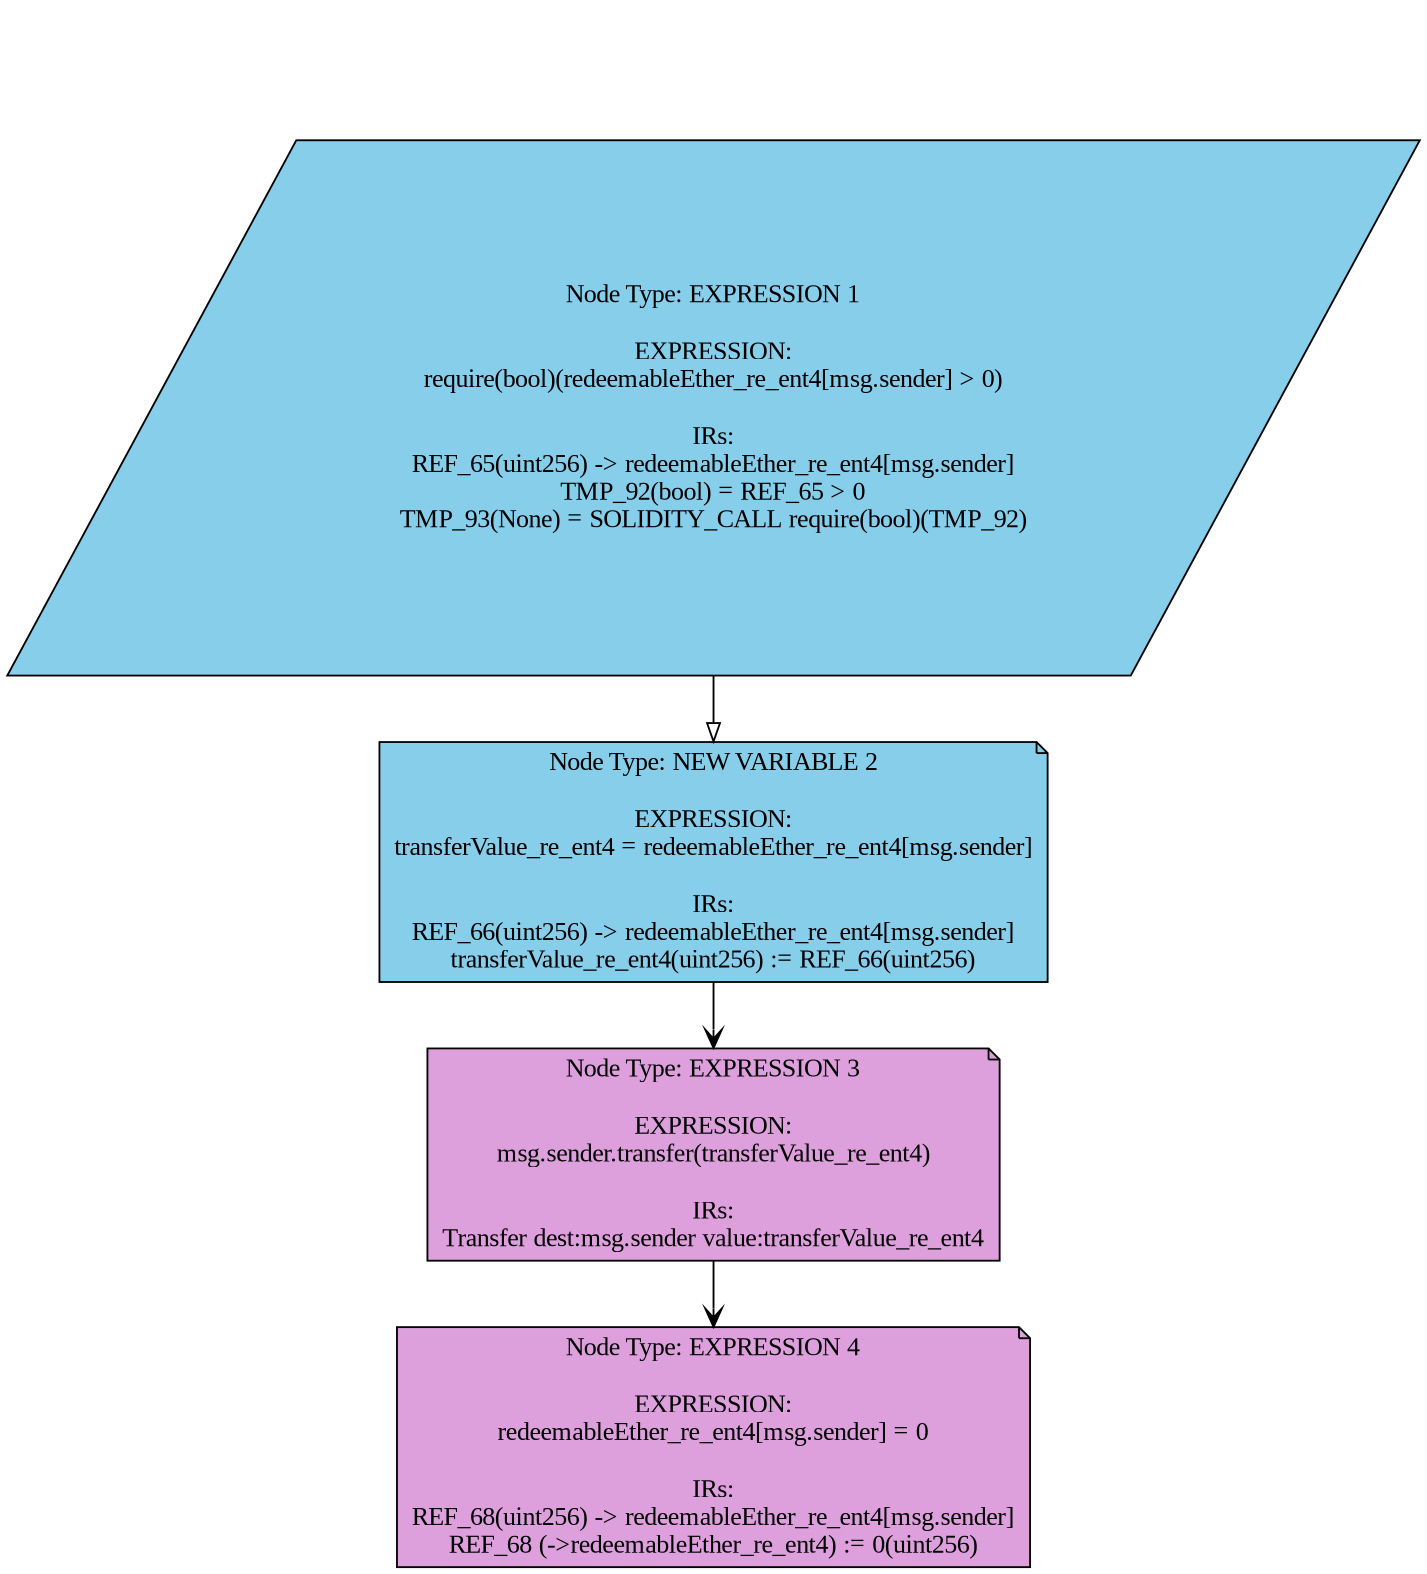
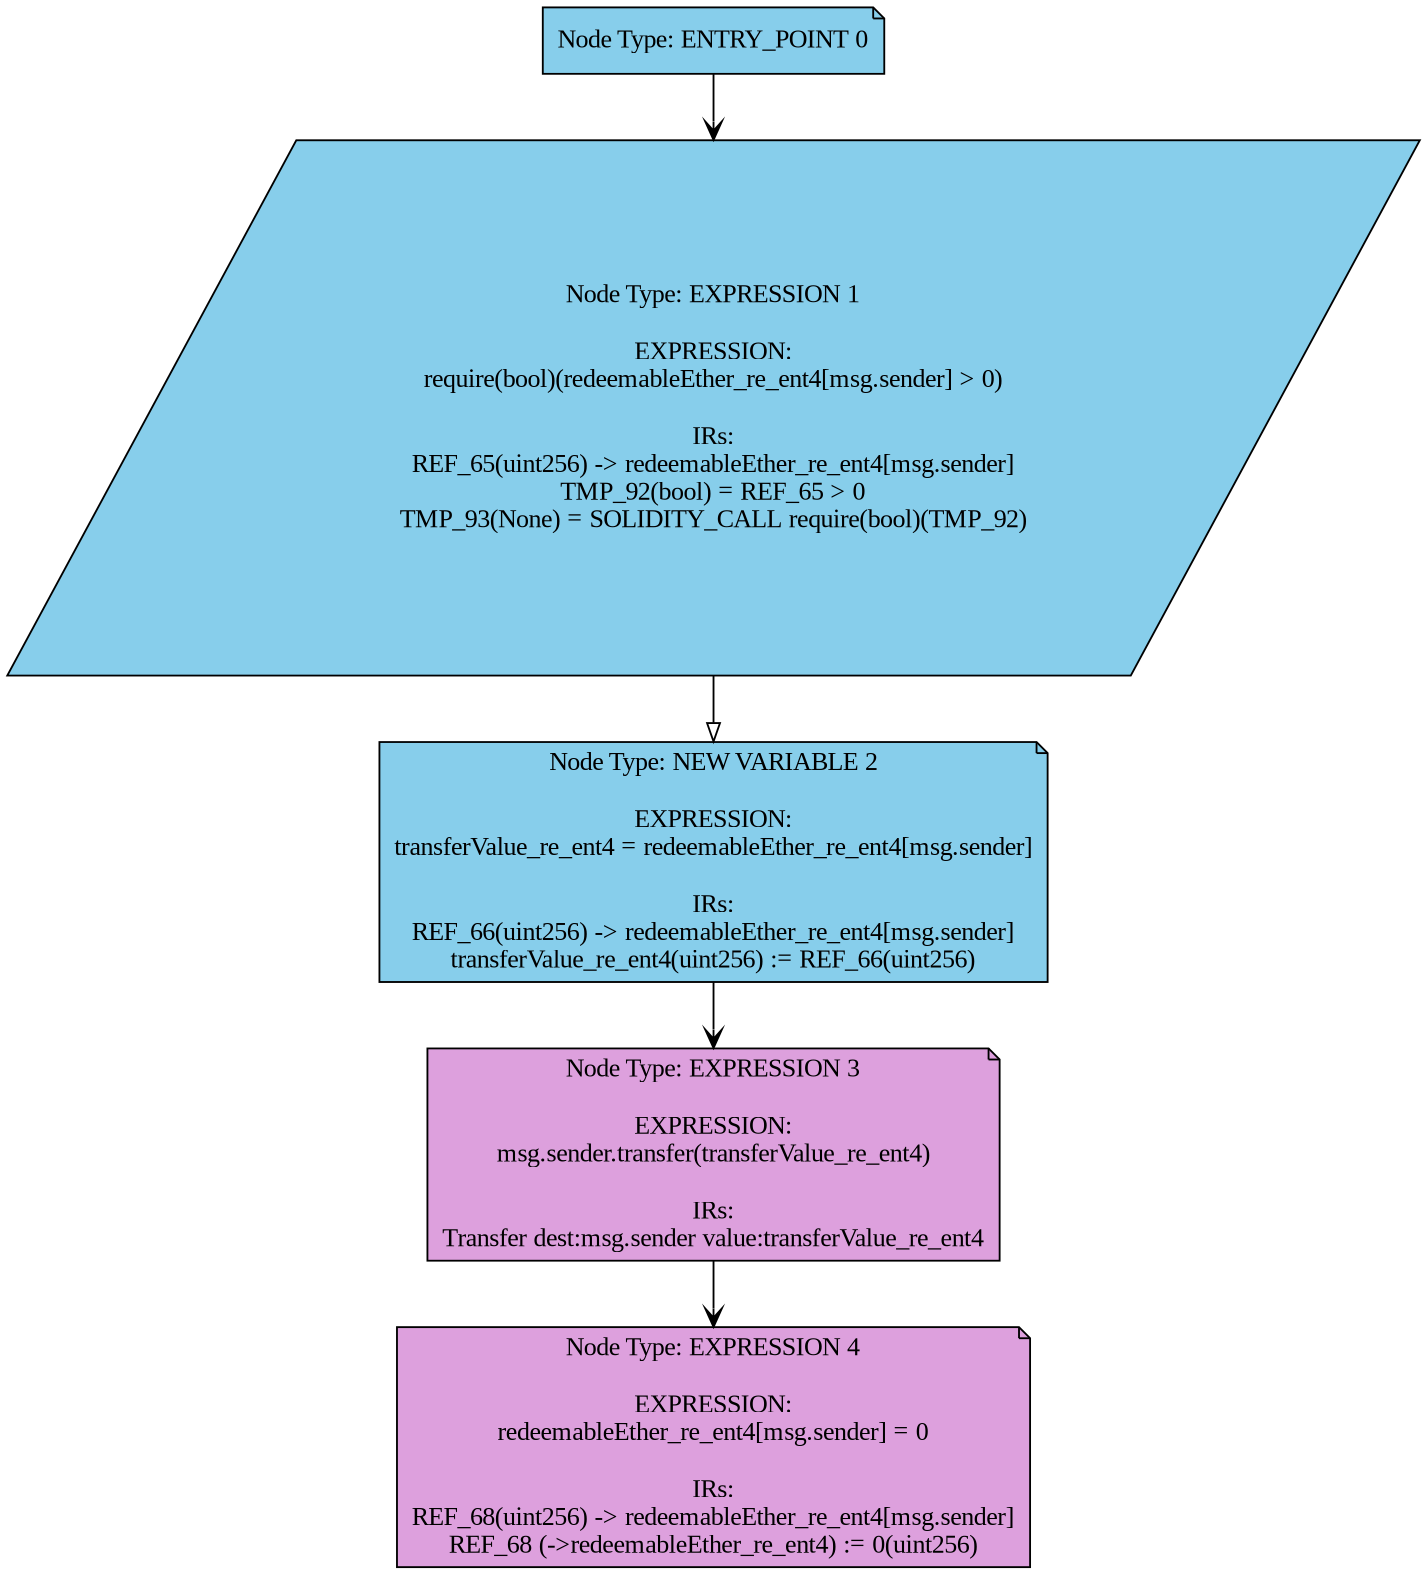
node "Node Type: ENTRY_POINT 0": added
